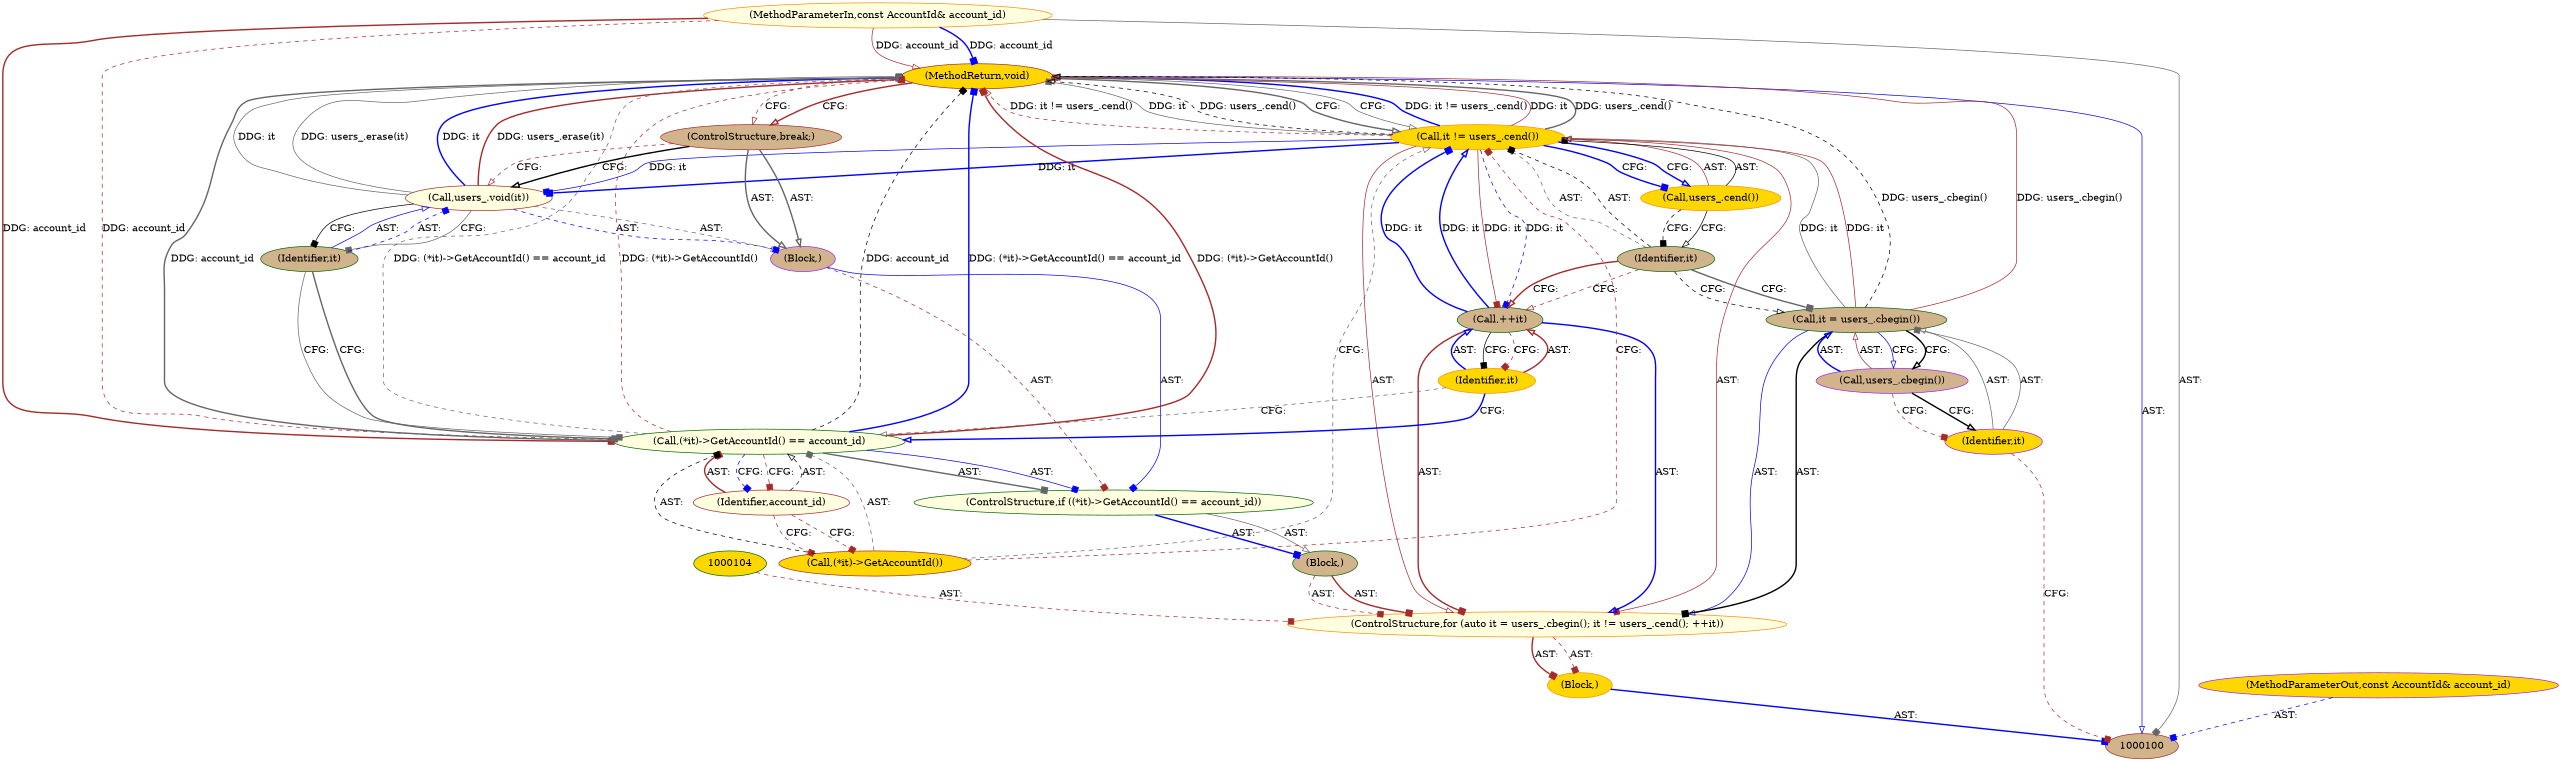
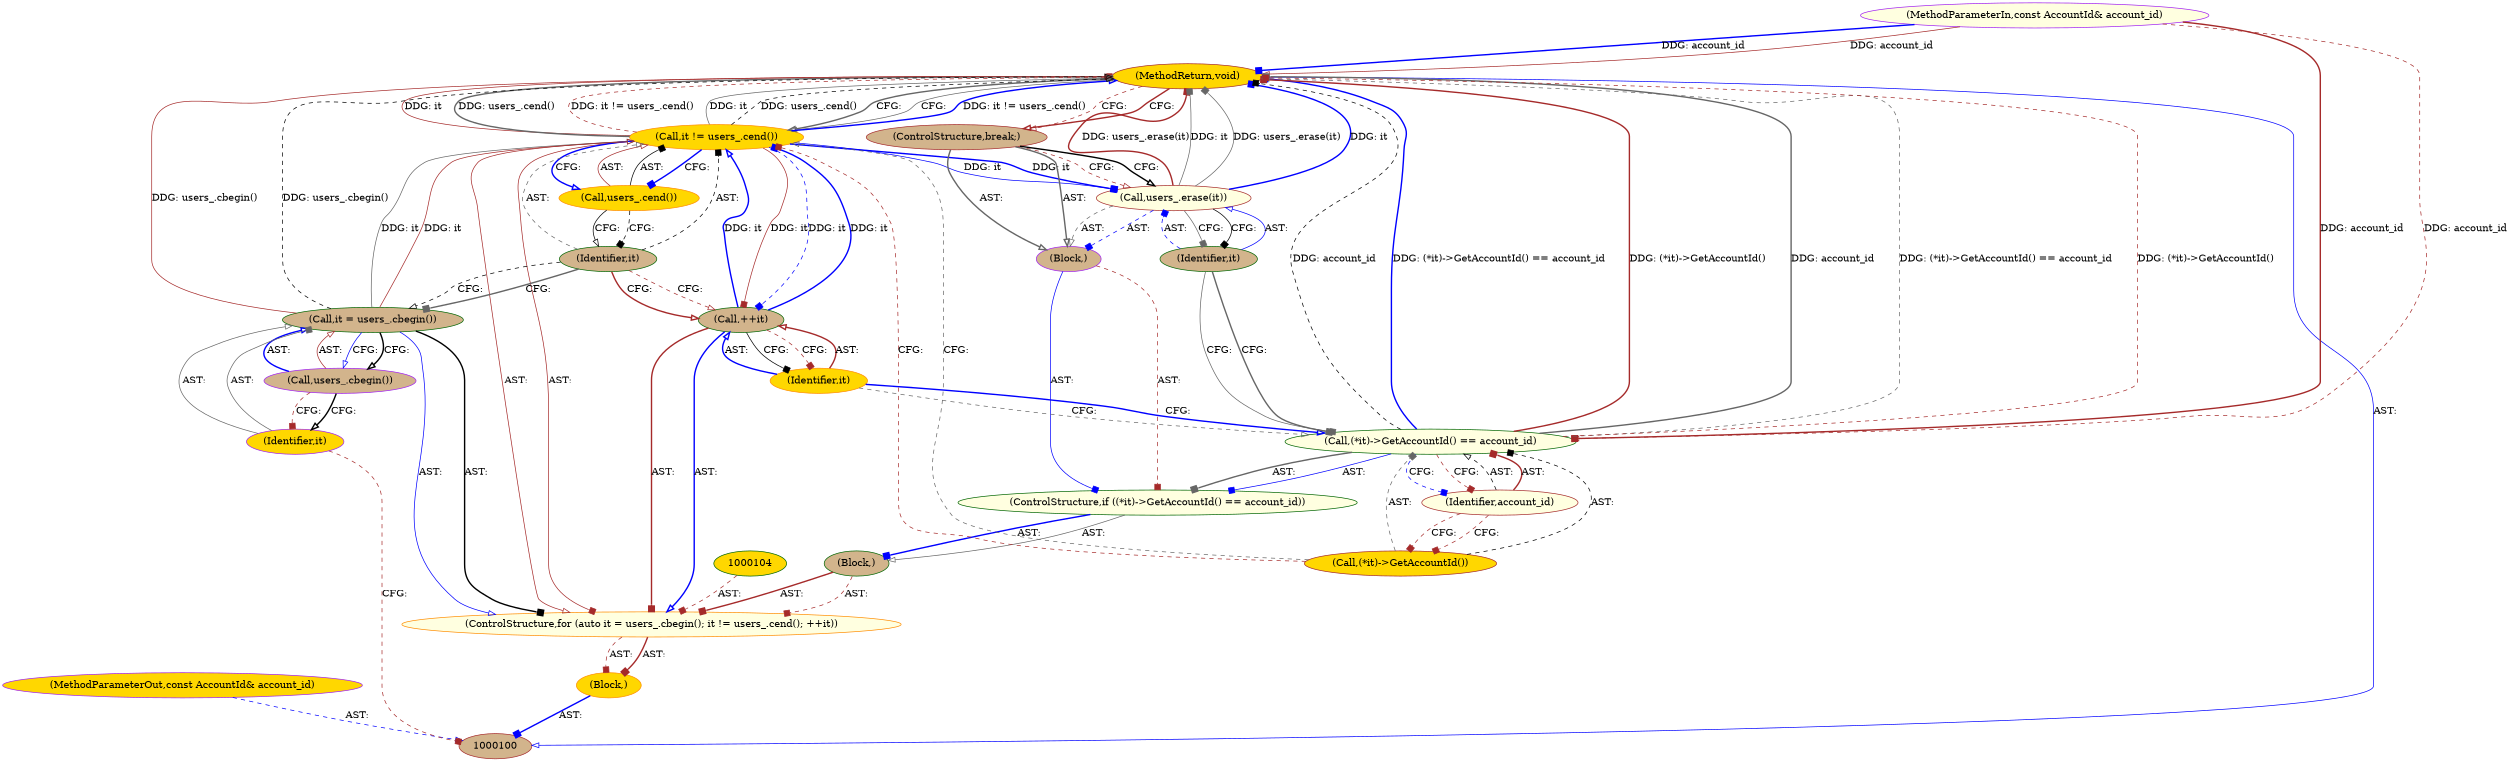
node "(MethodParameterIn,const AccountId& account_id)": color darkorange -> purple
edge "(MethodParameterIn,const AccountId& account_id)" -> "1000100": removed, label "AST:"
node "(Call,users_.void(it))": label "(Call,users_.void(it))" -> "(Call,users_.erase(it))"
edge "(MethodParameterOut,const AccountId& account_id)" -> "1000100": arrowhead box -> onormal
